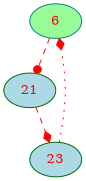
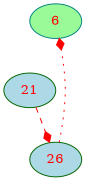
edge "6" -> "21": removed
node "23": label "23" -> "26"
